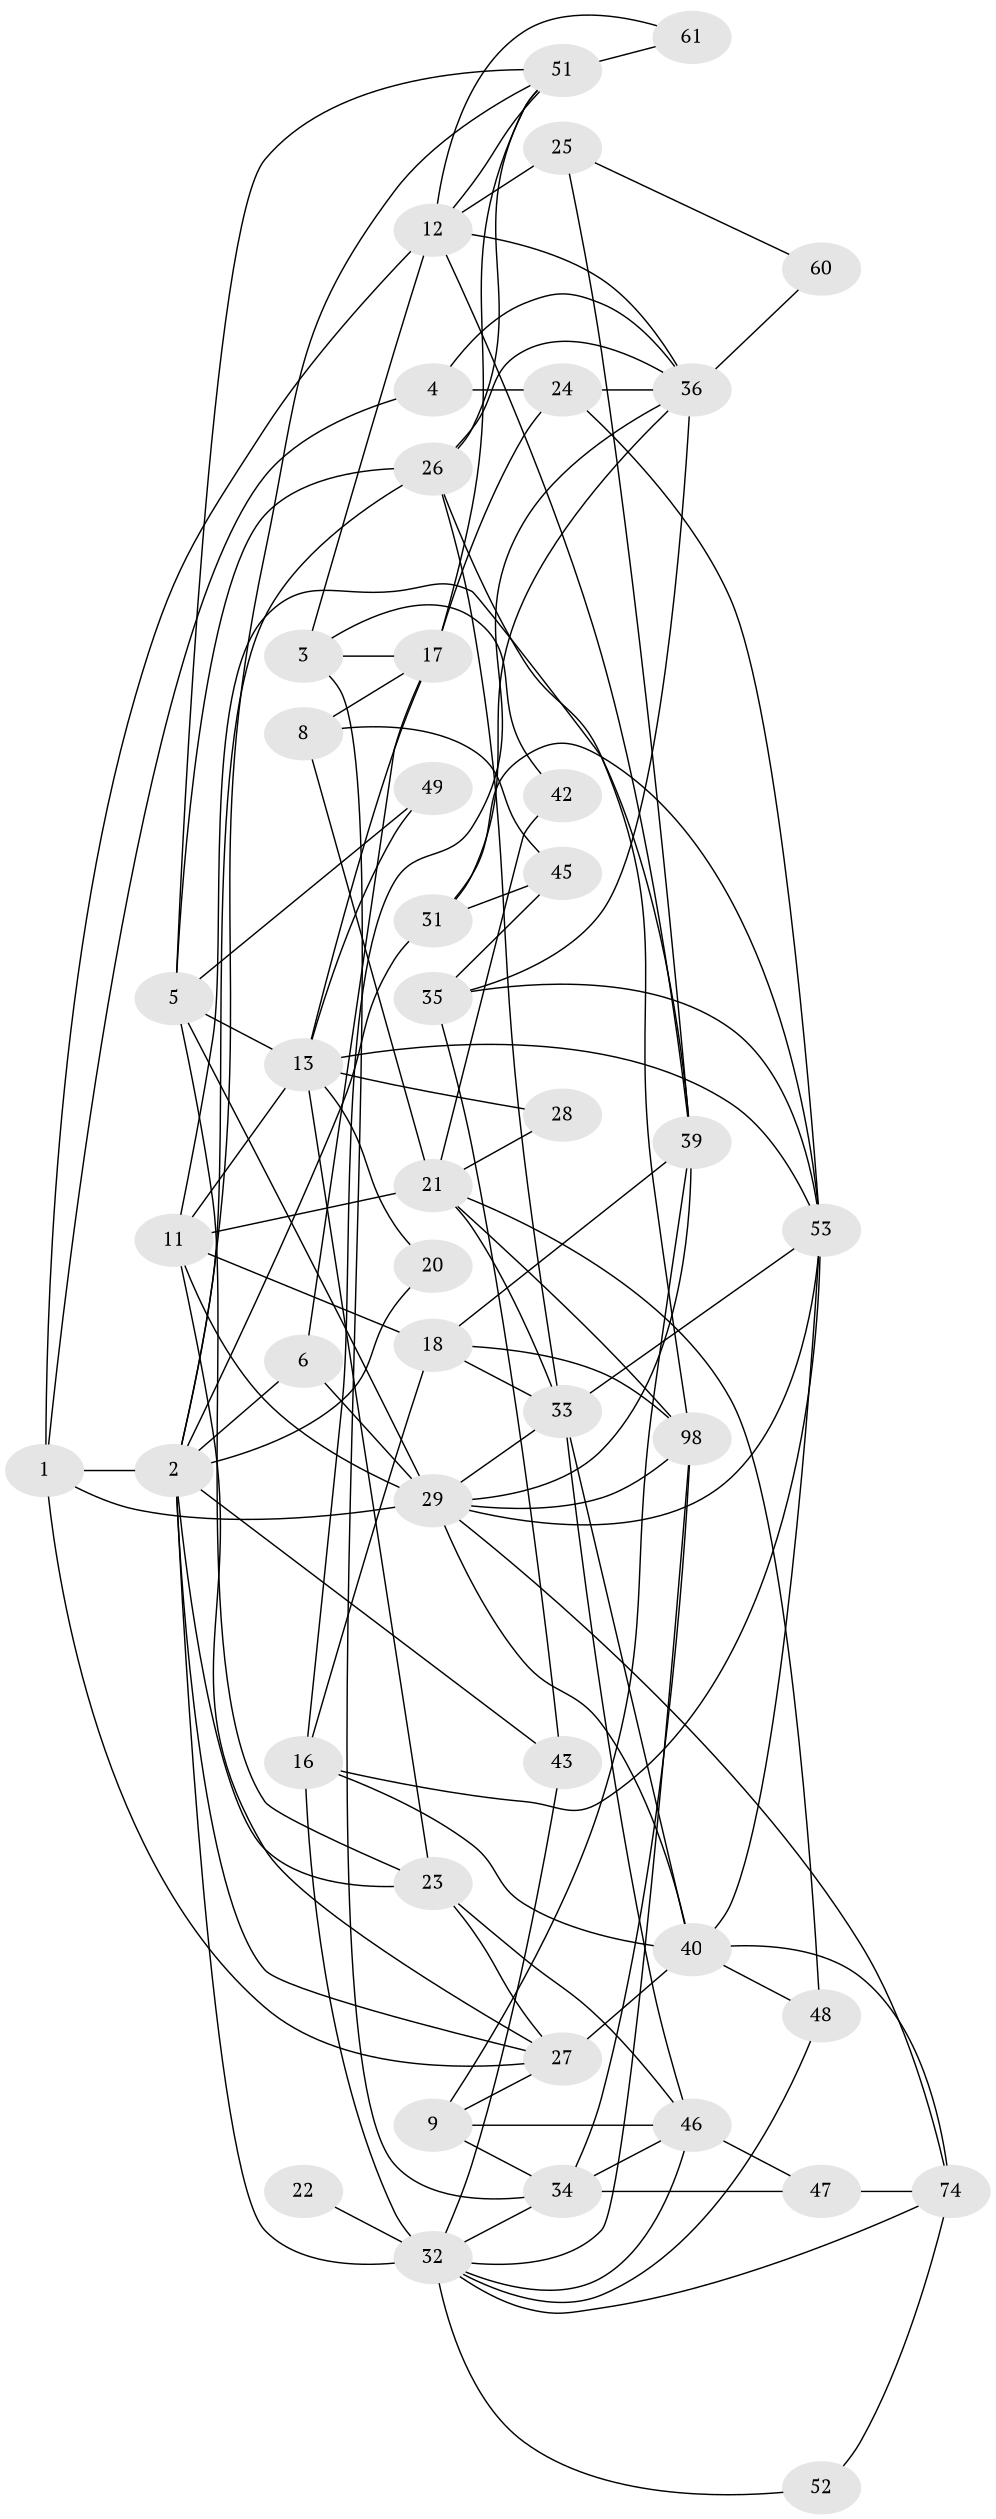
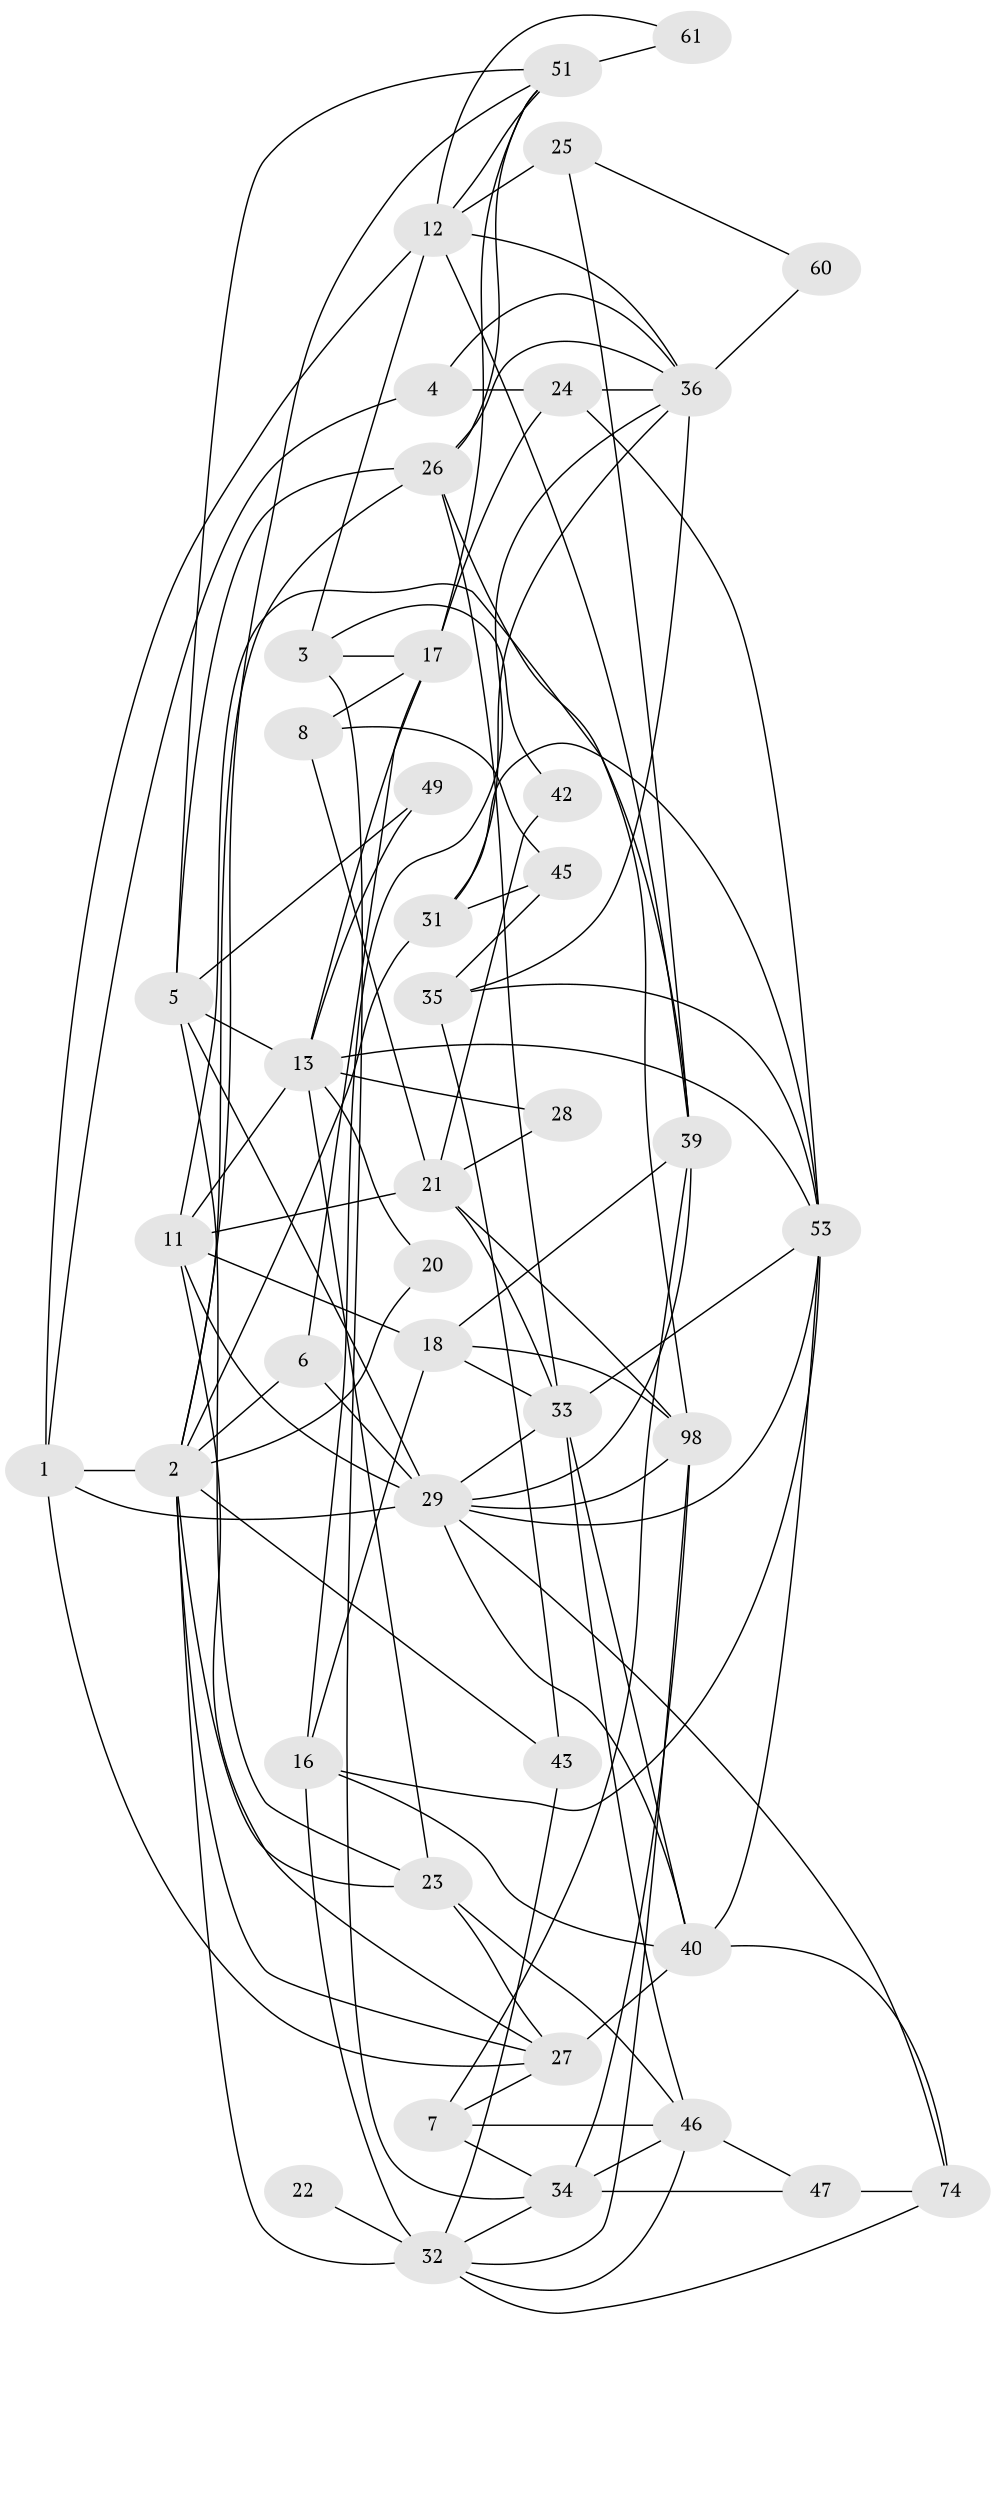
node "48": removed
node "9": label "9" -> "7"
node "52": removed
